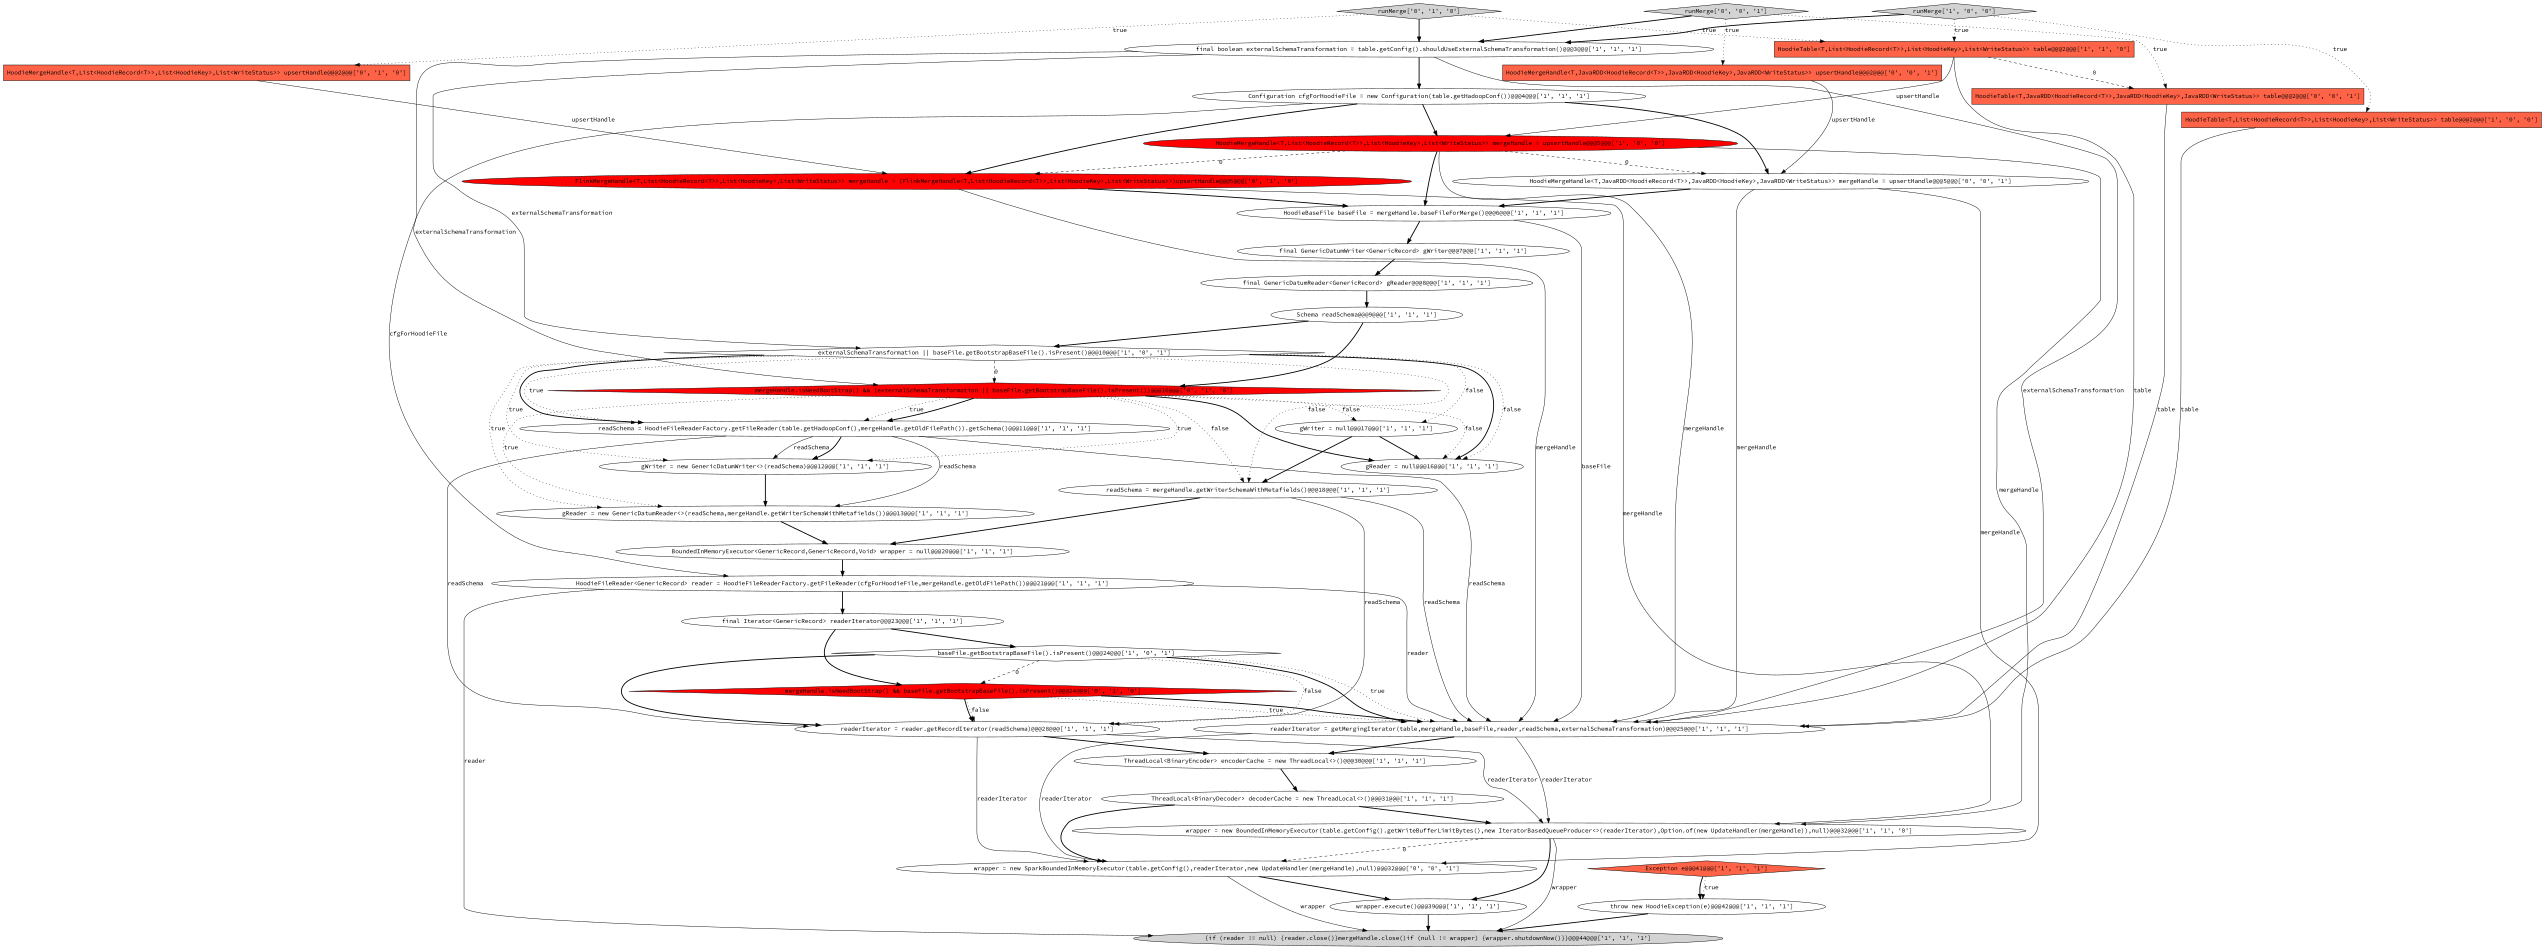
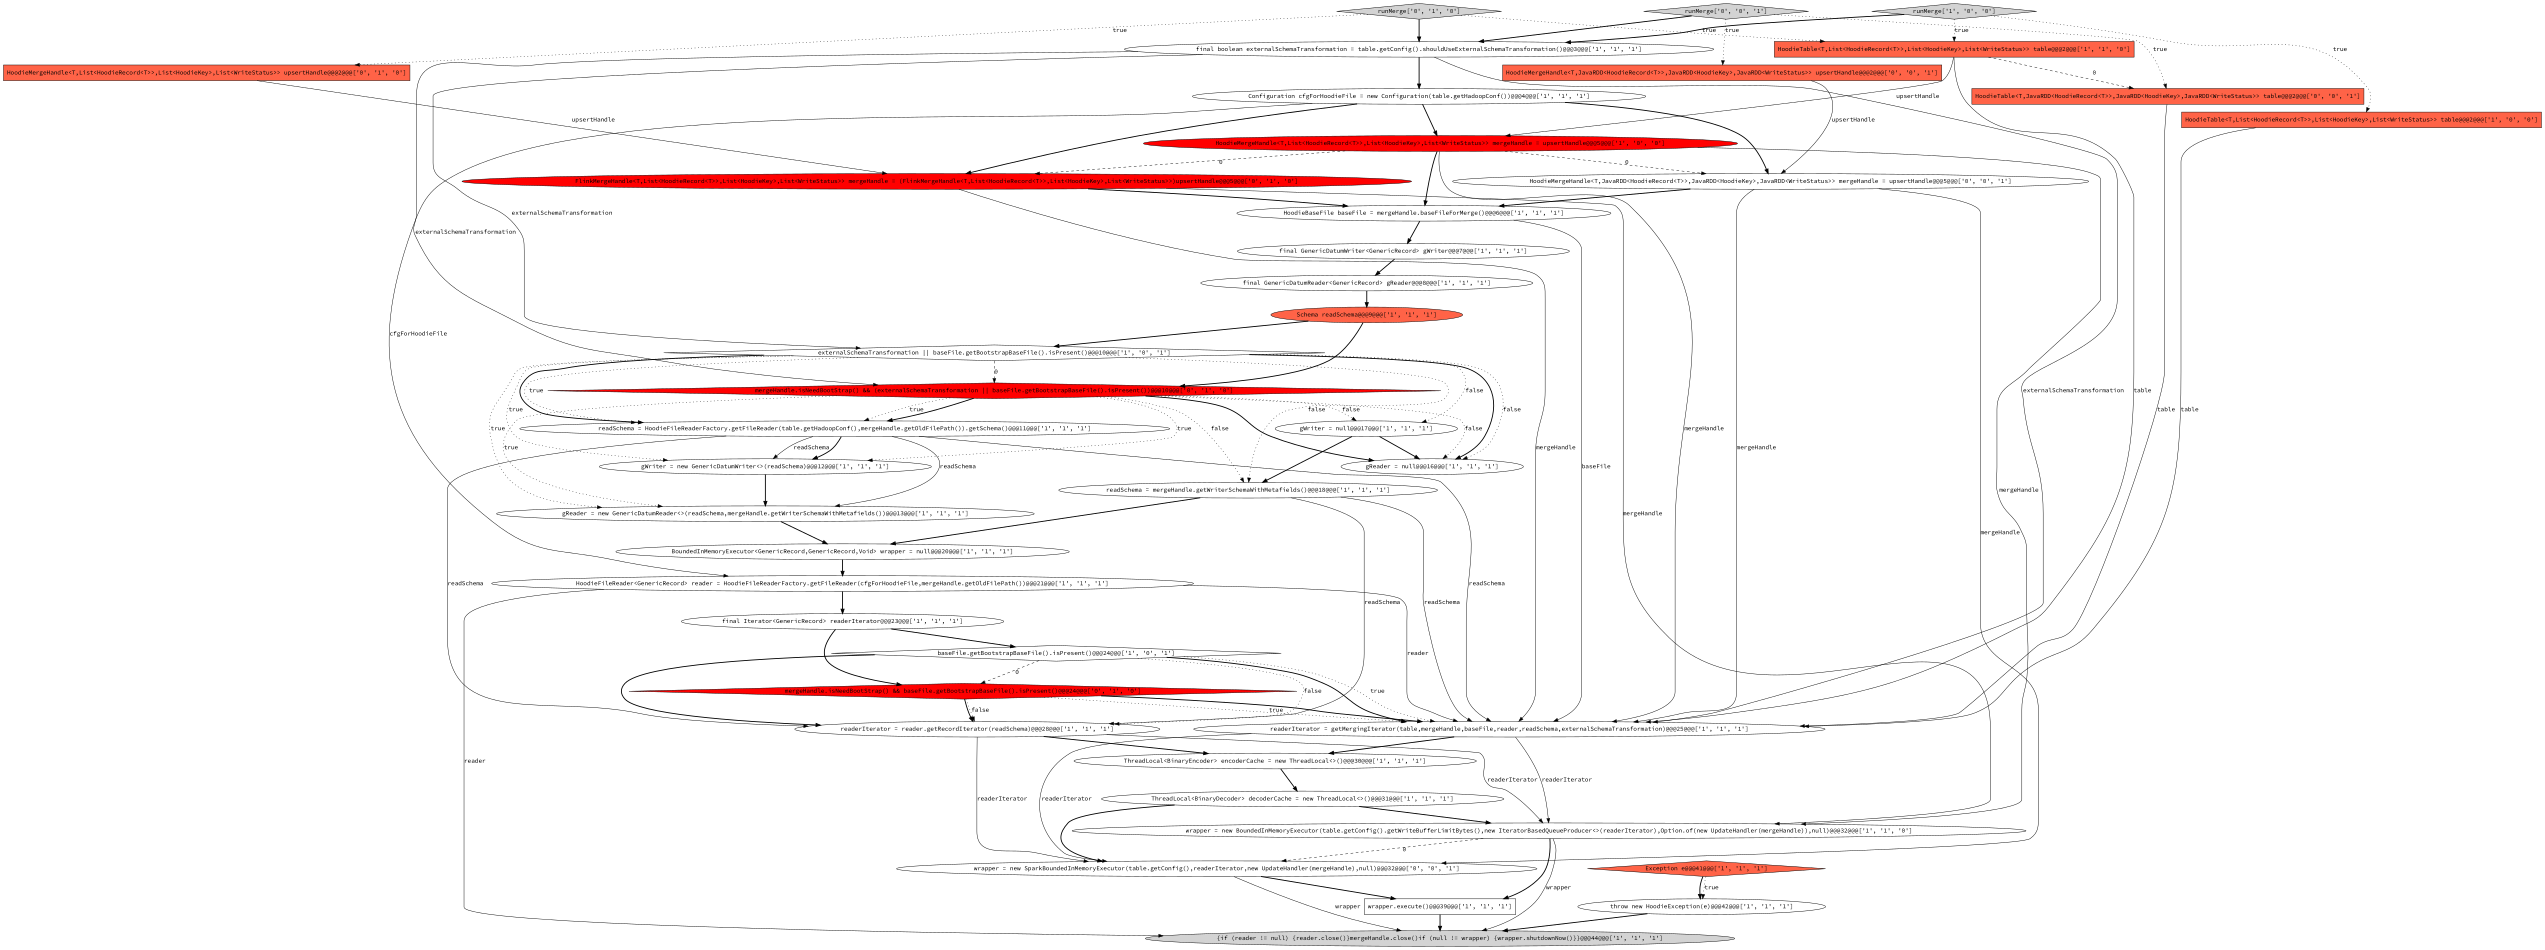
node "Schema readSchema@@@9@@@['1', '1', '1']": fillcolor white -> tomato
node "wrapper.execute()@@@39@@@['1', '1', '1']": shape ellipse -> box
